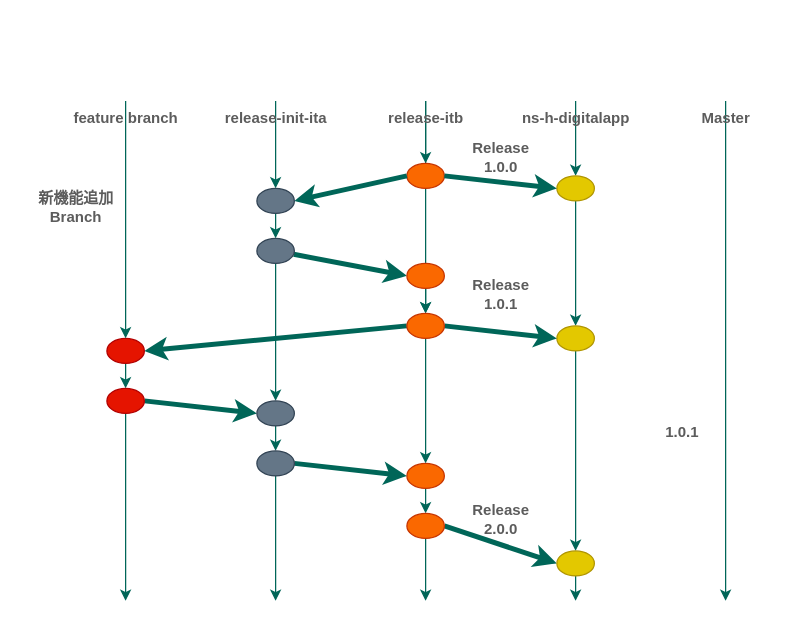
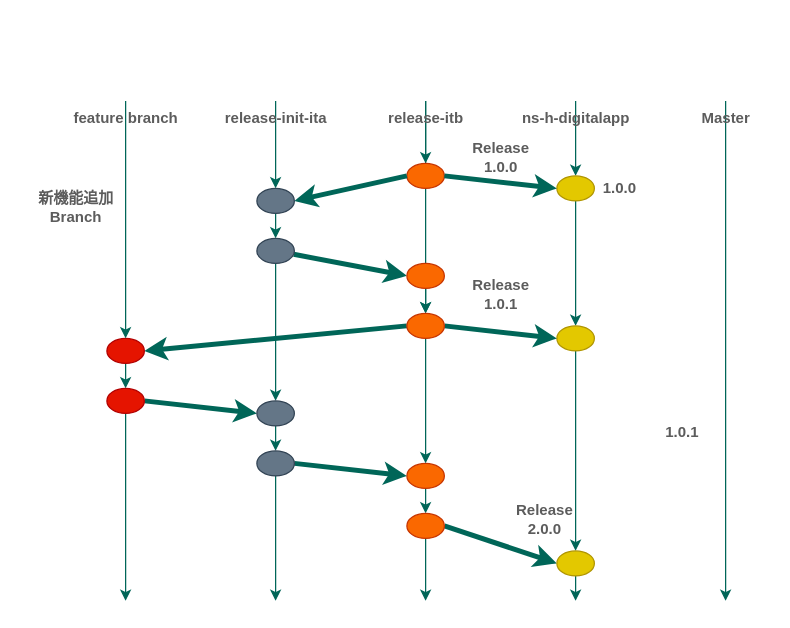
node "1.0.0": added
node "Release 2.0.0": moved (501, 519) -> (544, 519)
